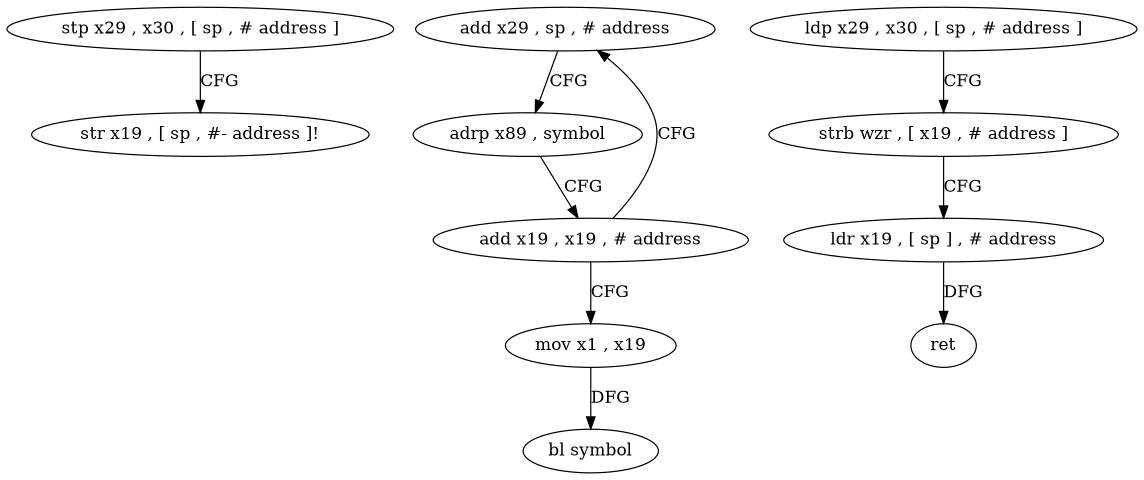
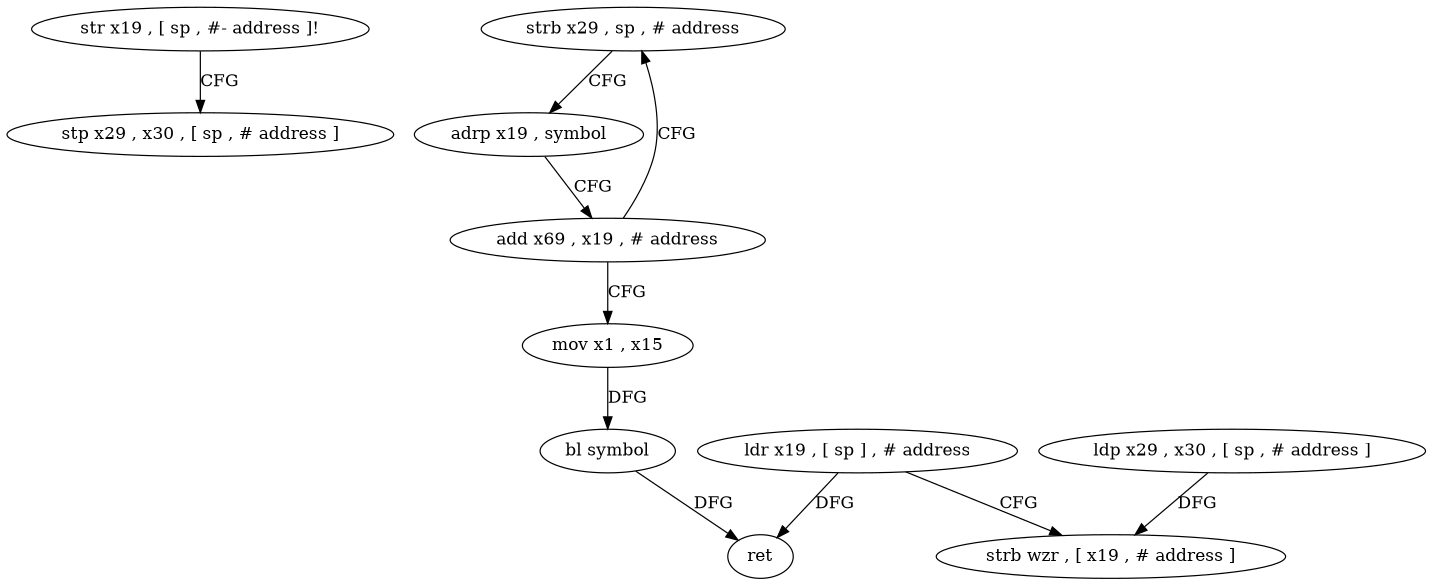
node "add x29 , sp , # address": label "add x29 , sp , # address" -> "strb x29 , sp , # address"
edge "stp x29 , x30 , [ sp , # address ]" -> "str x19 , [ sp , #- address ]!": reversed
edge "ldp x29 , x30 , [ sp , # address ]" -> "strb wzr , [ x19 , # address ]": label "CFG" -> "DFG"
node "adrp x89 , symbol": label "adrp x89 , symbol" -> "adrp x19 , symbol"
edge "strb wzr , [ x19 , # address ]" -> "ldr x19 , [ sp ] , # address": reversed
node "add x19 , x19 , # address": label "add x19 , x19 , # address" -> "add x69 , x19 , # address"
node "mov x1 , x19": label "mov x1 , x19" -> "mov x1 , x15"
edge "bl symbol" -> "ret": added, label "DFG"
